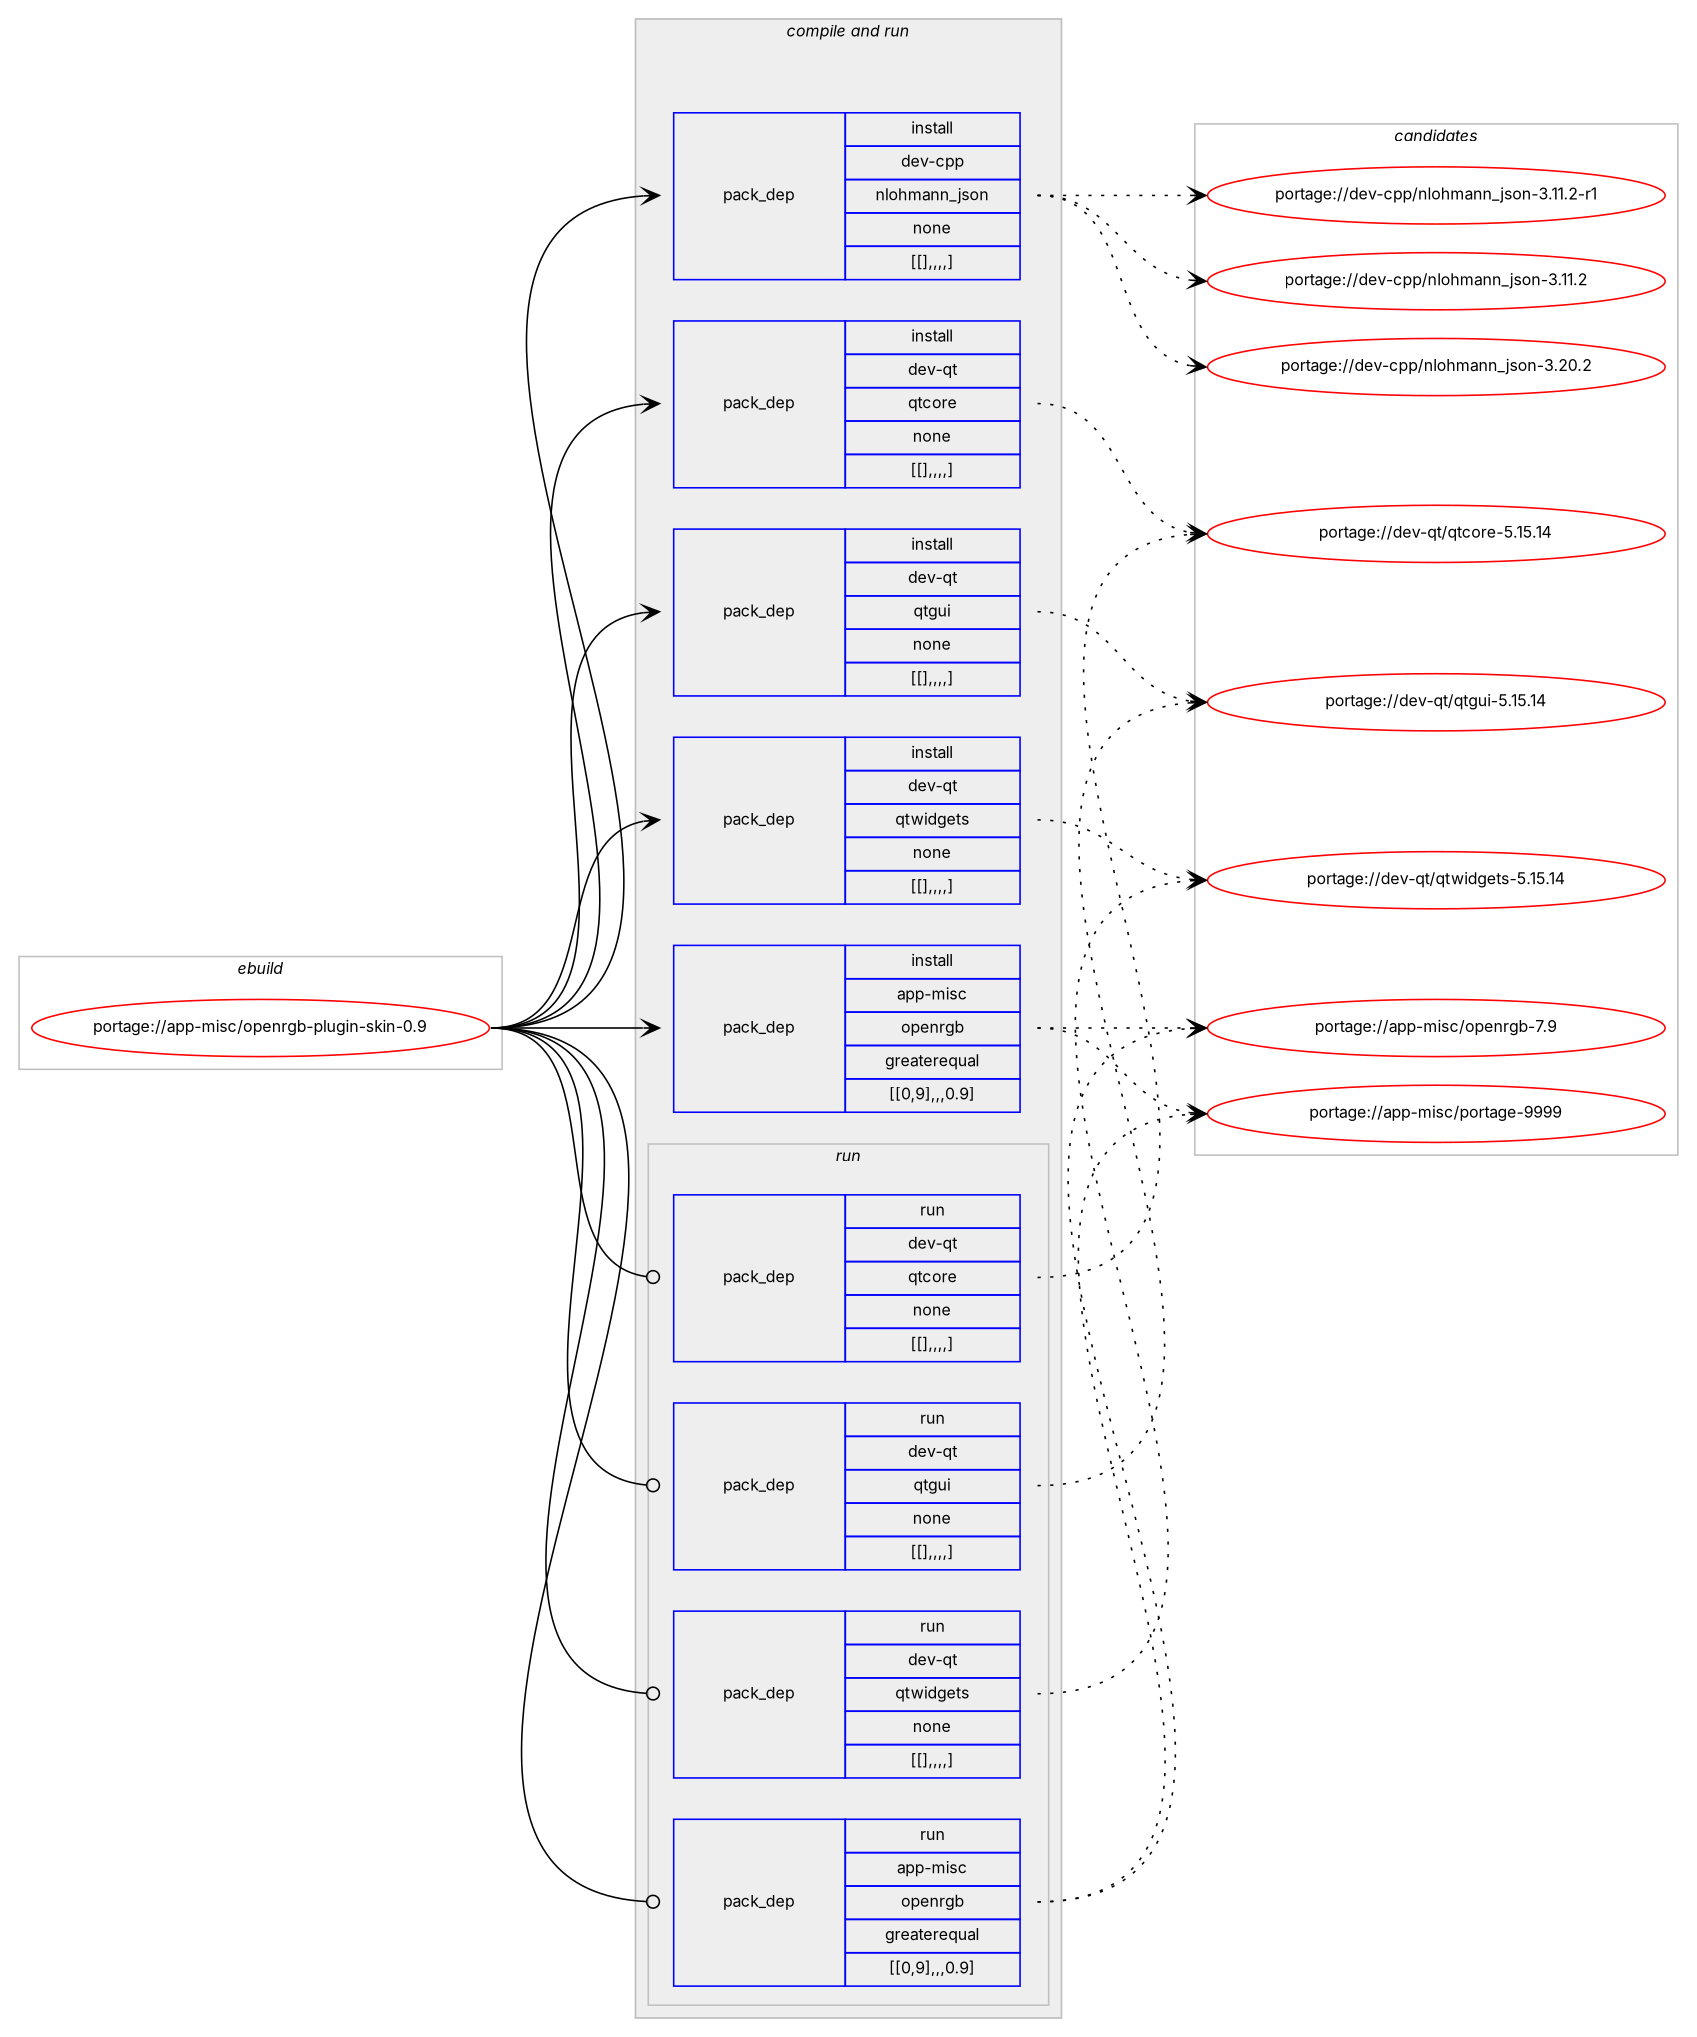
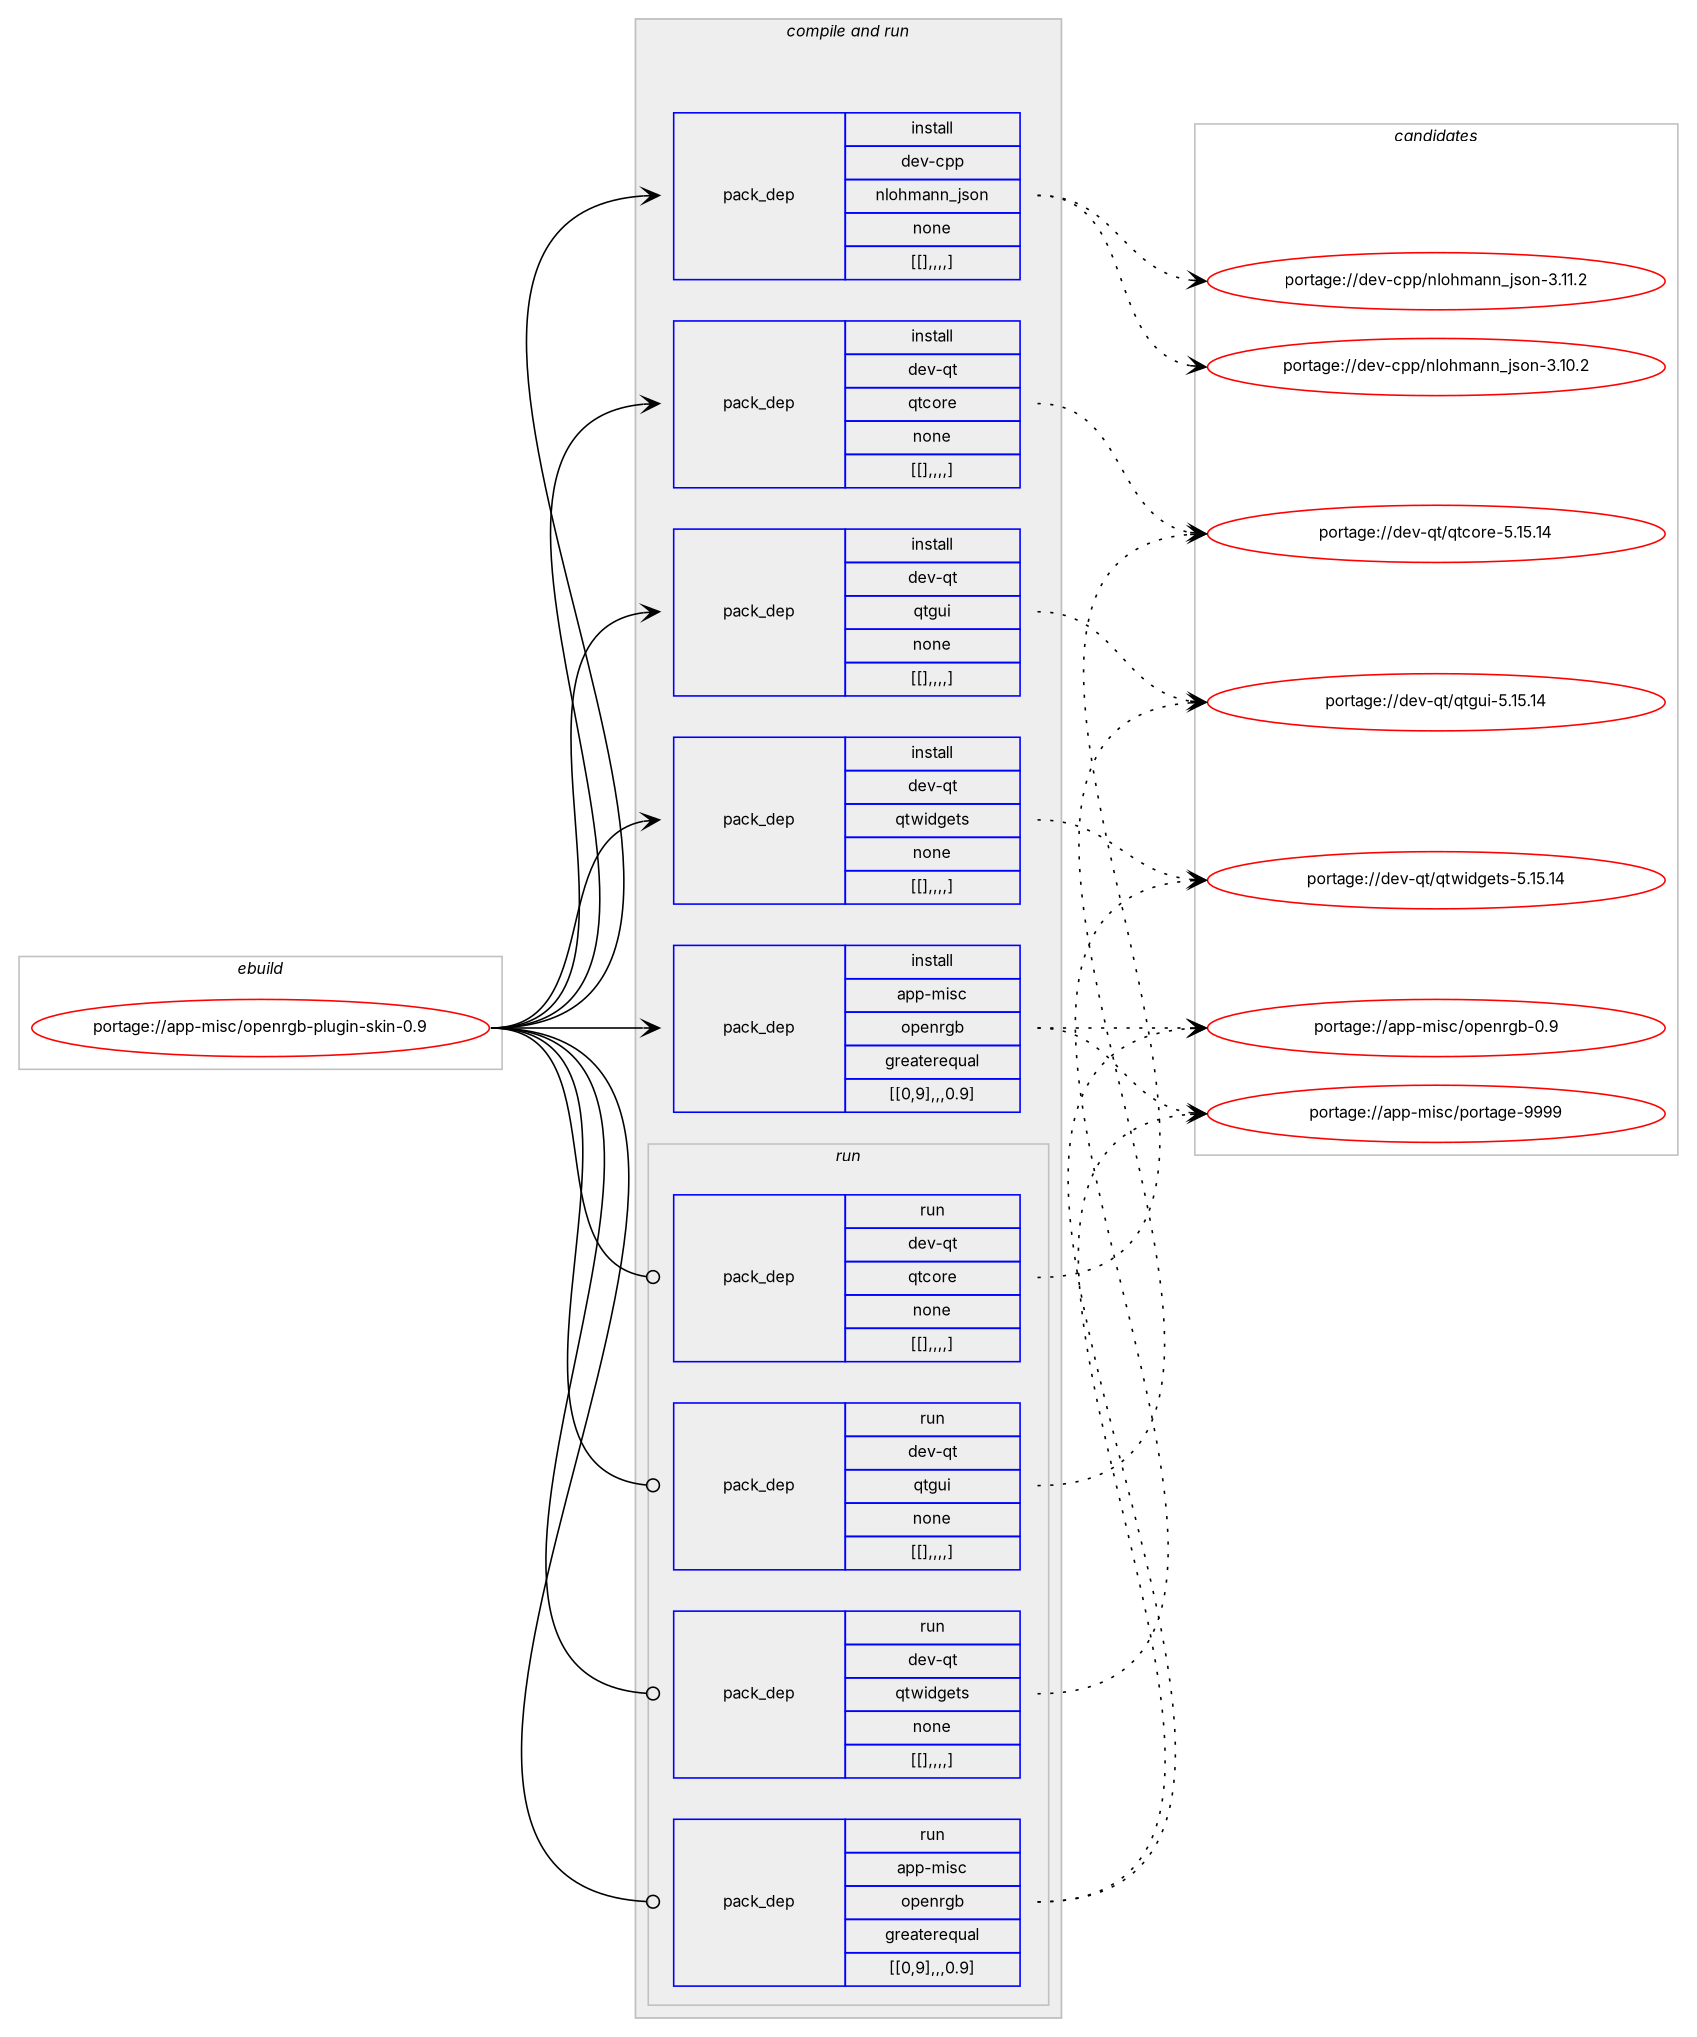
node "portage://dev-cpp/nlohmann_json-3.11.2-r1": removed
node "portage://dev-cpp/nlohmann_json-3.20.2": label "portage://dev-cpp/nlohmann_json-3.20.2" -> "portage://dev-cpp/nlohmann_json-3.10.2"
node "portage://app-misc/openrgb-7.9": label "portage://app-misc/openrgb-7.9" -> "portage://app-misc/openrgb-0.9"
